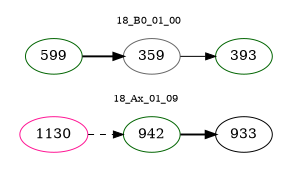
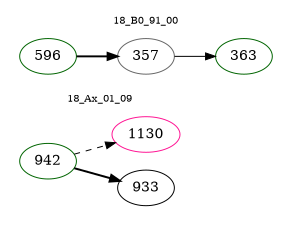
cluster "18_B0_01_00": label "18_B0_01_00" -> "18_B0_91_00"
node "599": label "599" -> "596"
node "359": label "359" -> "357"
node "393": label "393" -> "363"
edge "1130" -> "942": reversed
